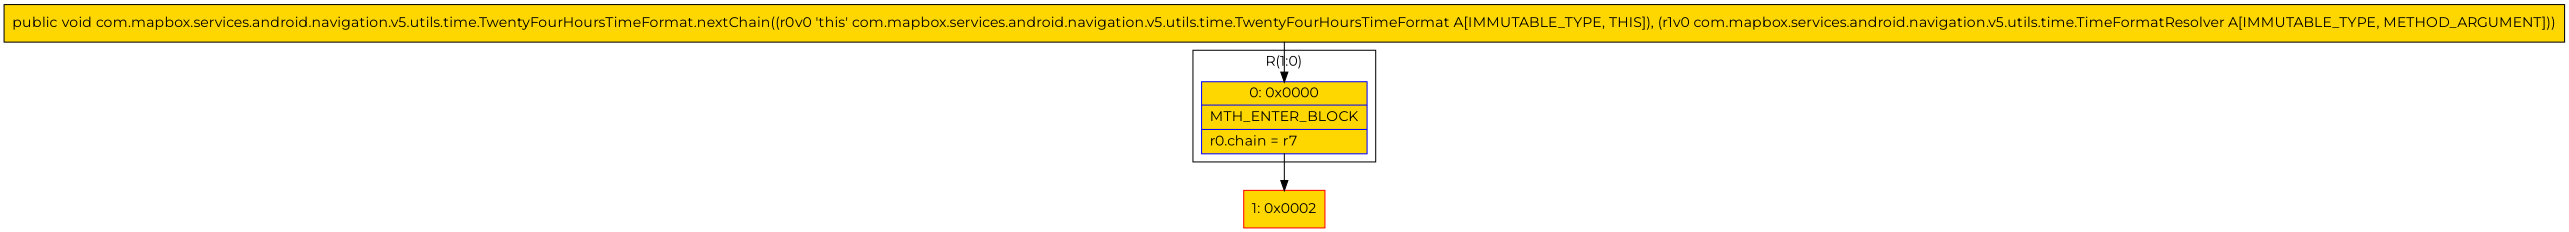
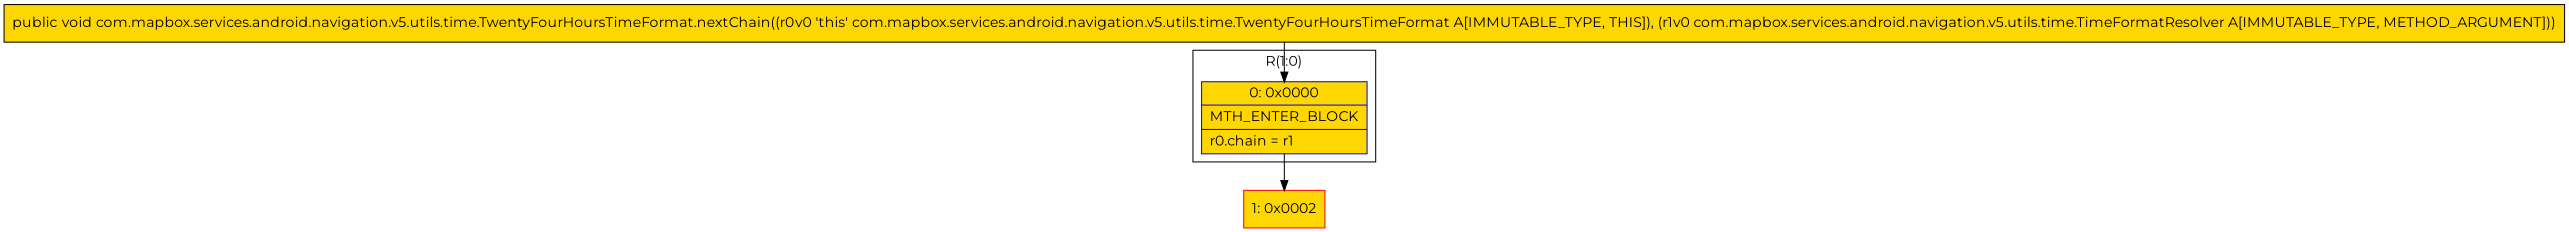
node "0: 0x0000": text "r0.chain = r7" -> "r0.chain = r1"
